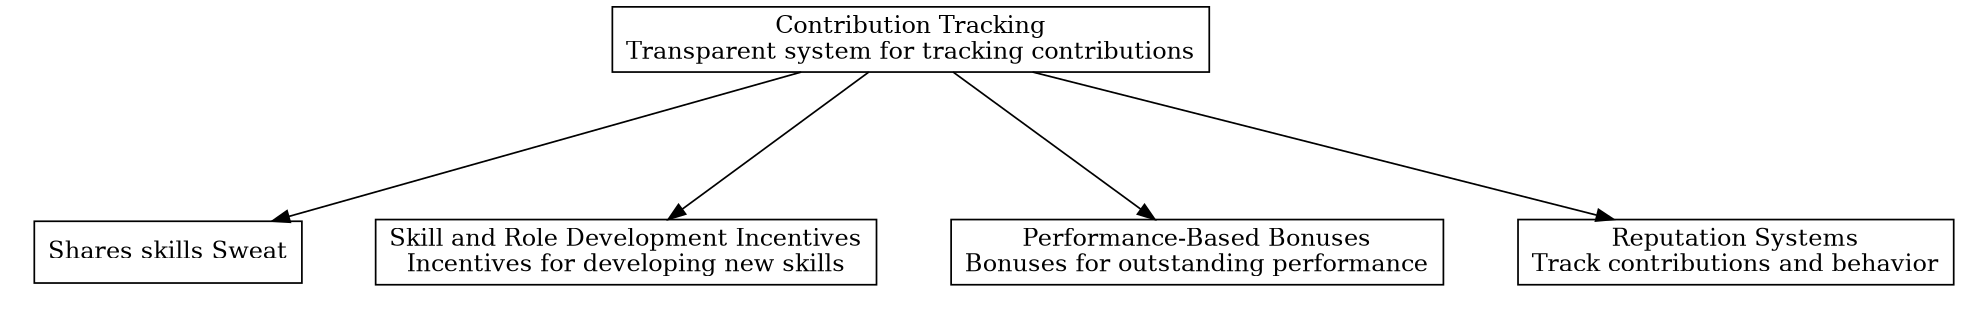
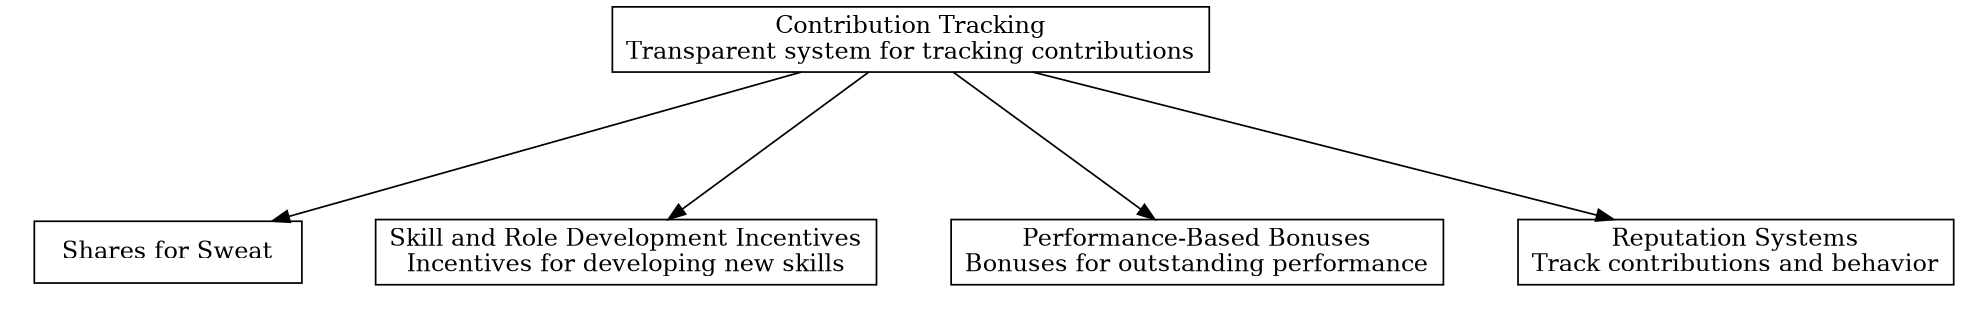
node "Shares skills Sweat": label "Shares skills Sweat" -> "Shares for Sweat"
